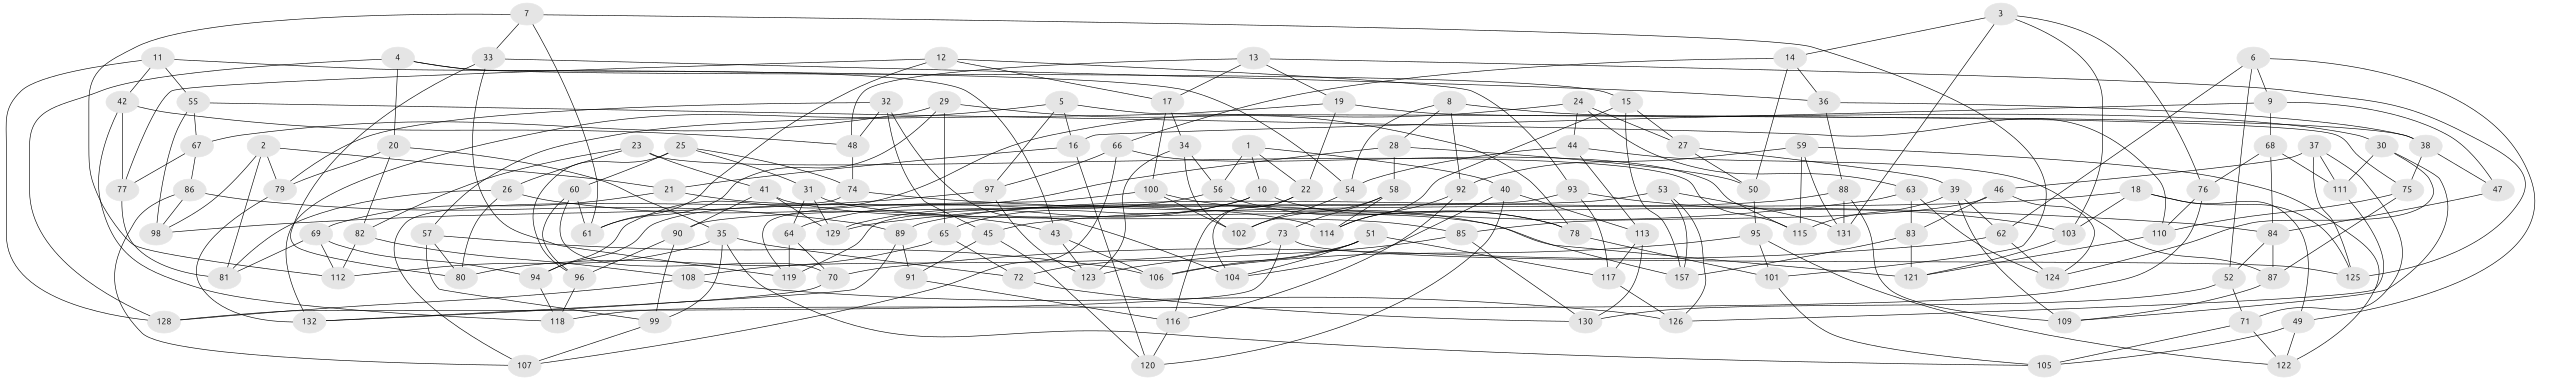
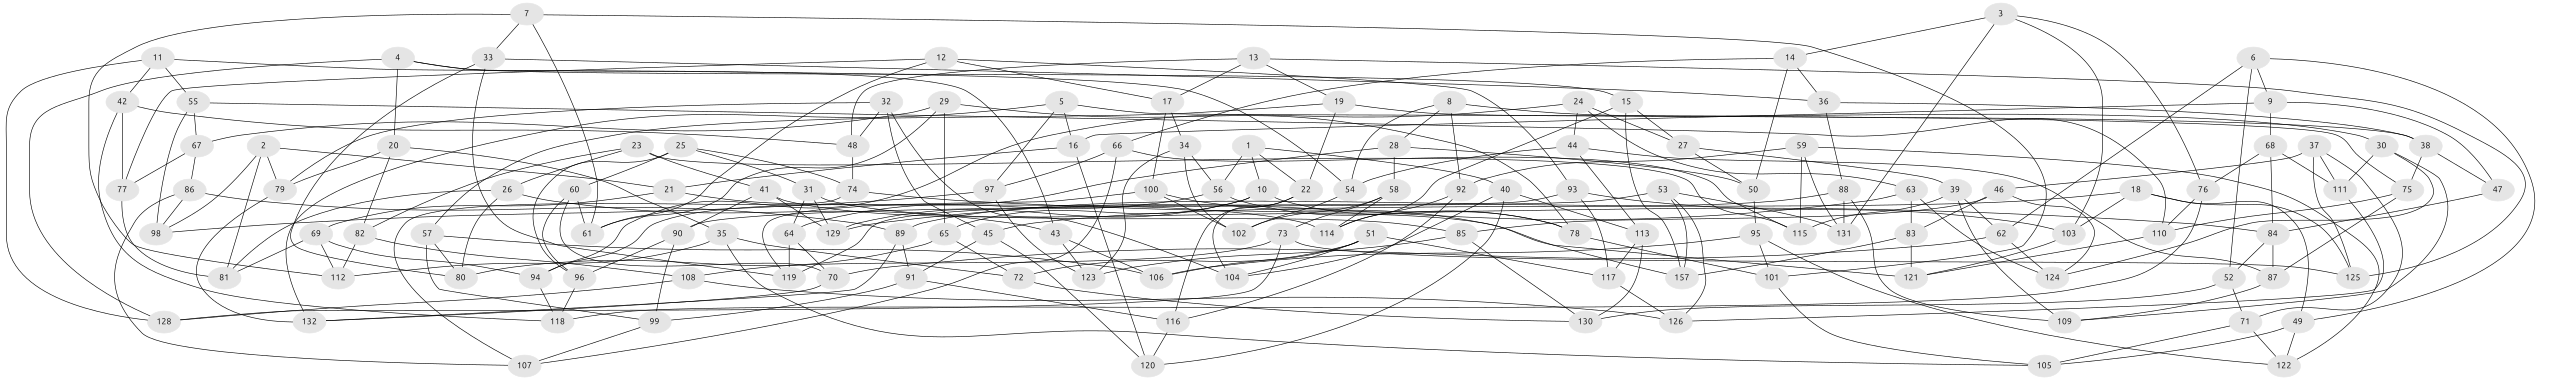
edge "35" -- "99": now "91" -- "99"
